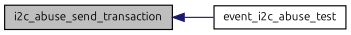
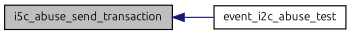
node "i2c_abuse_send_transaction": label "i2c_abuse_send_transaction" -> "i5c_abuse_send_transaction"
